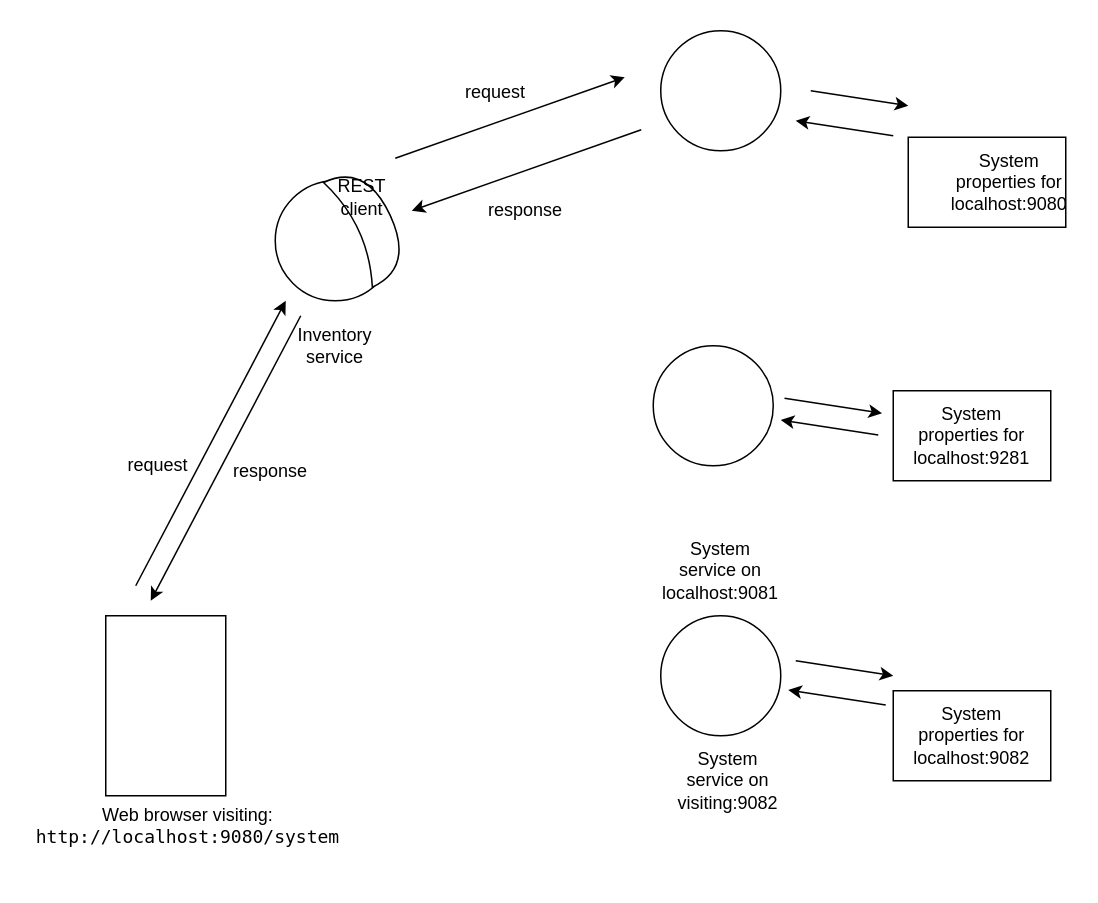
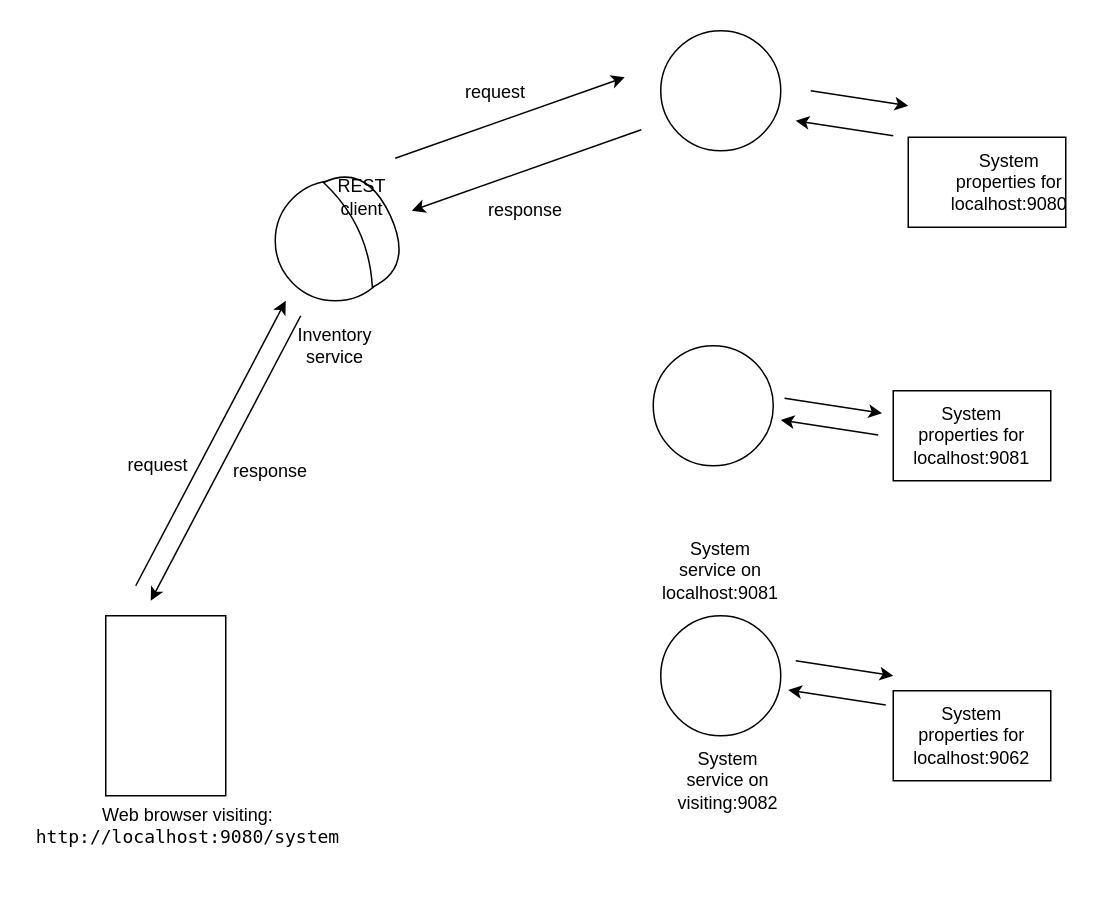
node "System properties for localhost:9281": label "System properties for localhost:9281" -> "System properties for localhost:9081"
node "System properties for localhost:9082": label "System properties for localhost:9082" -> "System properties for localhost:9062"
